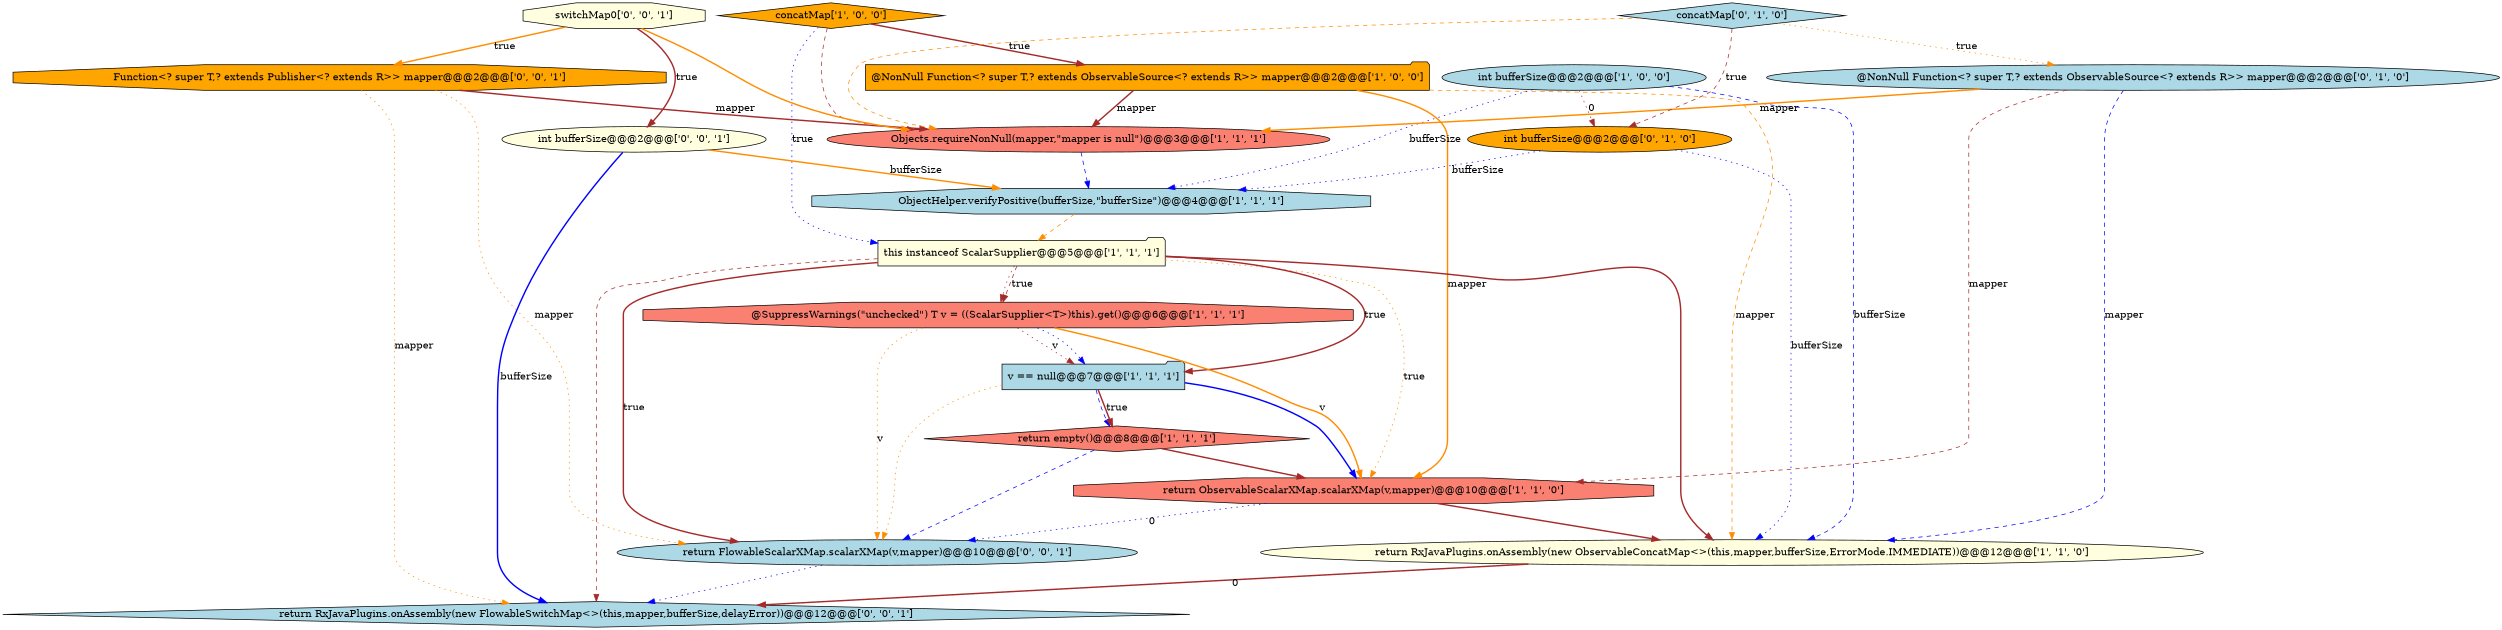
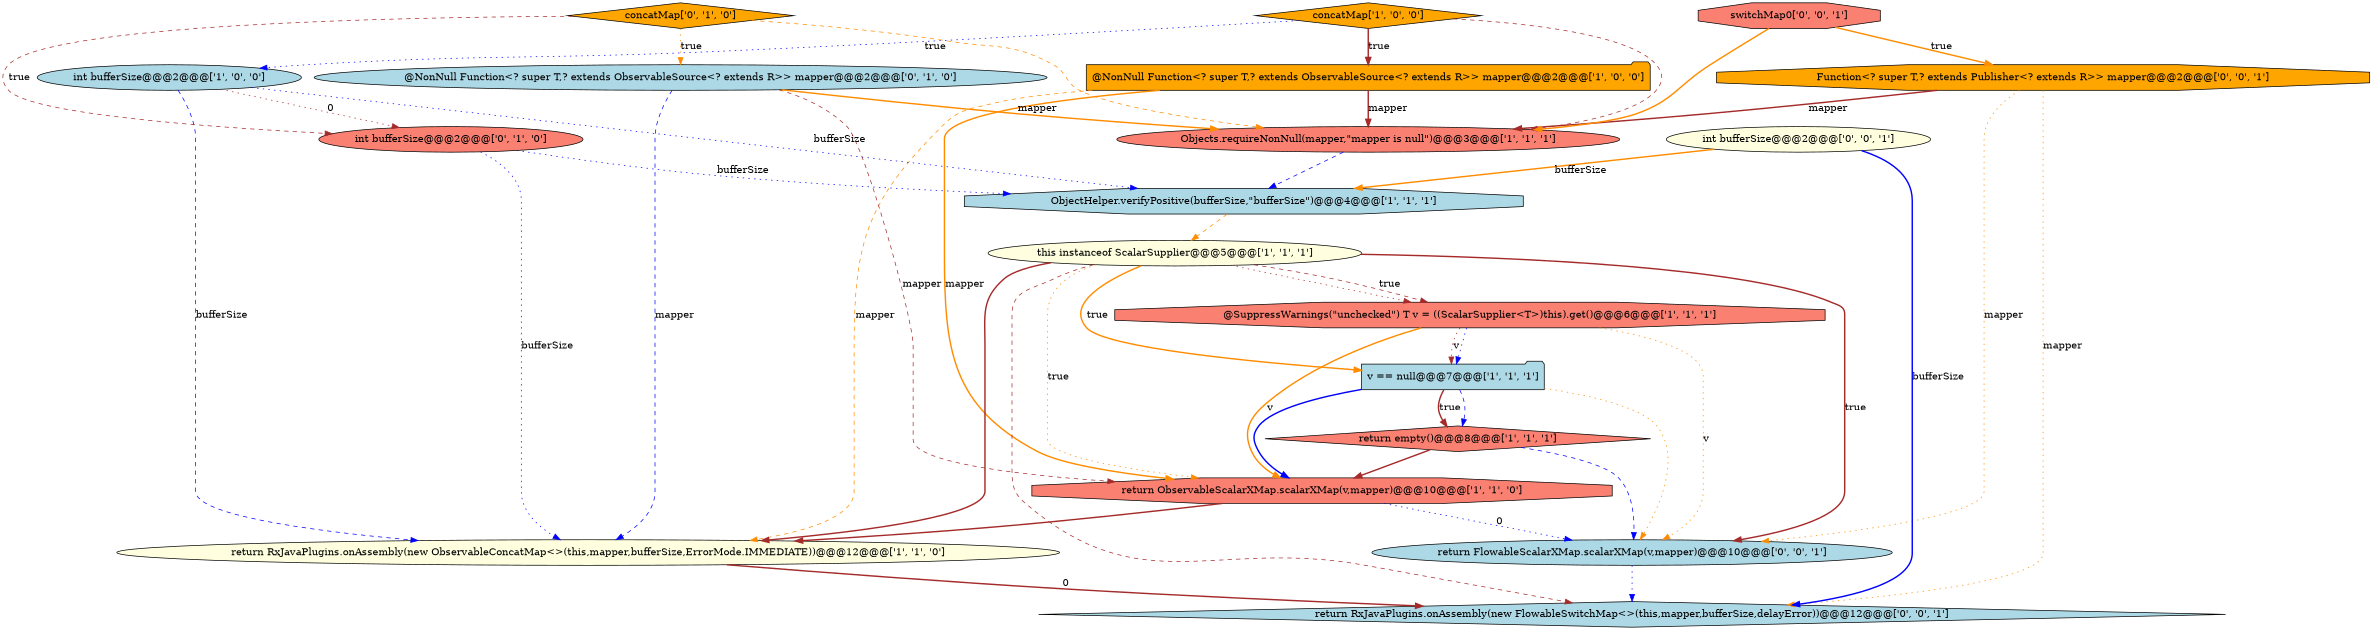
node "switchMap0['0', '0', '1']": fillcolor lightyellow -> salmon
node "concatMap['0', '1', '0']": fillcolor lightblue -> orange
edge "switchMap0['0', '0', '1']" -> "int bufferSize@@@2@@@['0', '0', '1']": removed, label "true"
node "int bufferSize@@@2@@@['0', '1', '0']": fillcolor orange -> salmon
edge "concatMap['1', '0', '0']" -> "this instanceof ScalarSupplier@@@5@@@['1', '1', '1']": now "concatMap['1', '0', '0']" -> "int bufferSize@@@2@@@['1', '0', '0']"
node "this instanceof ScalarSupplier@@@5@@@['1', '1', '1']": shape folder -> ellipse
edge "this instanceof ScalarSupplier@@@5@@@['1', '1', '1']" -> "v == null@@@7@@@['1', '1', '1']": color brown -> darkorange
